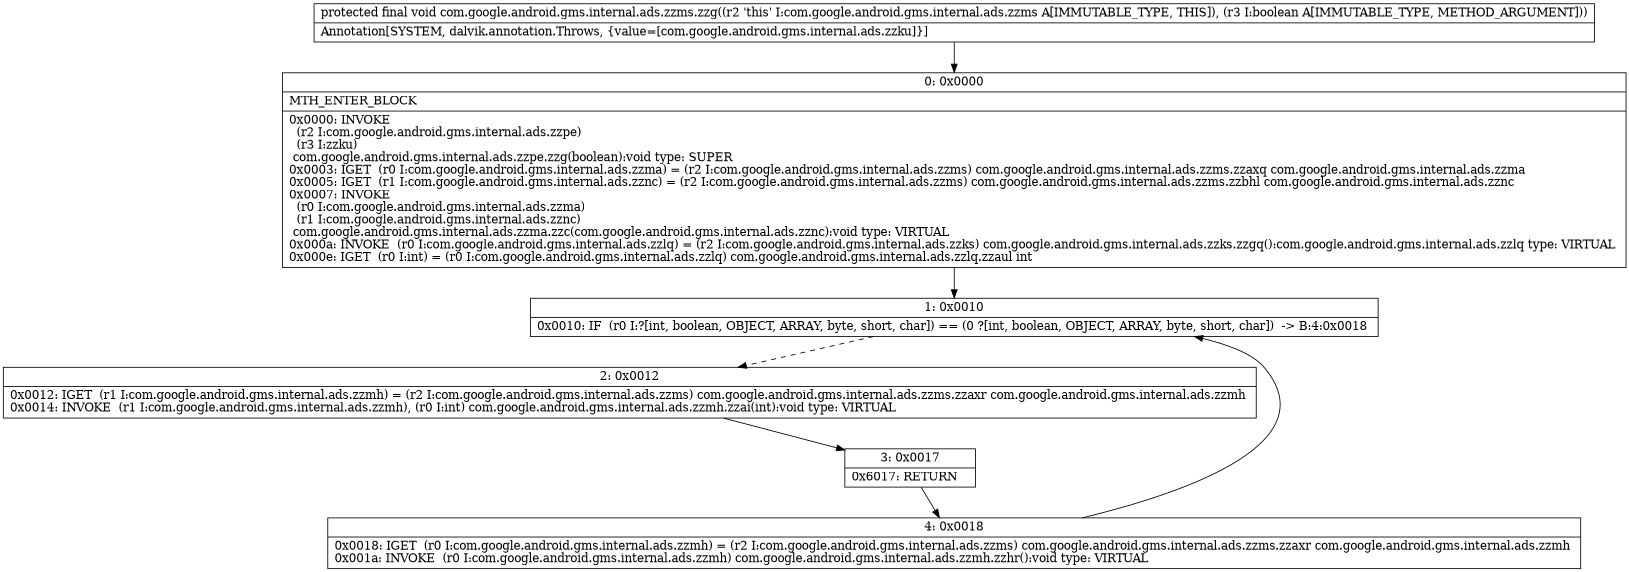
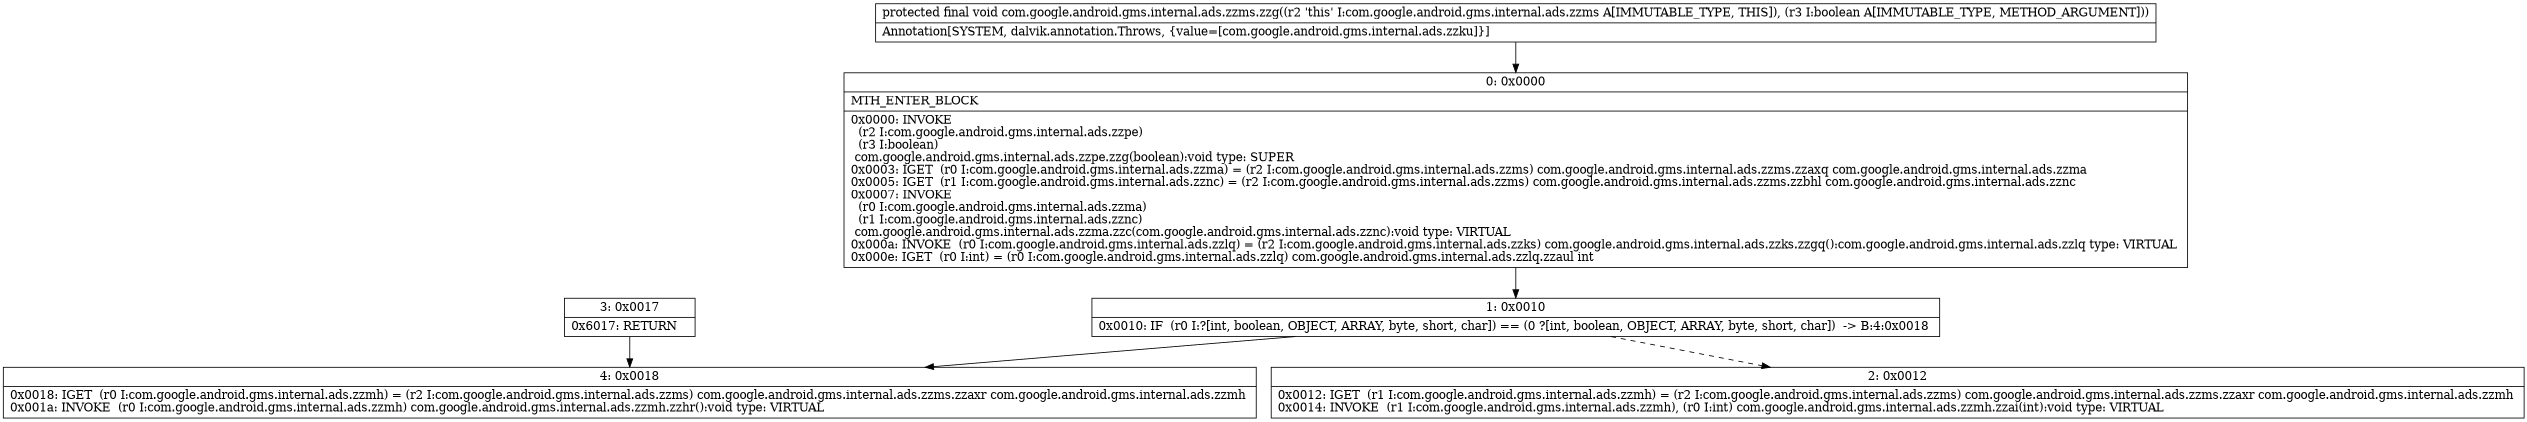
node "0: 0x0000": text "(r3 I:zzku)" -> "(r3 I:boolean)"
edge "2: 0x0012" -> "3: 0x0017": removed
edge "4: 0x0018" -> "1: 0x0010": reversed
